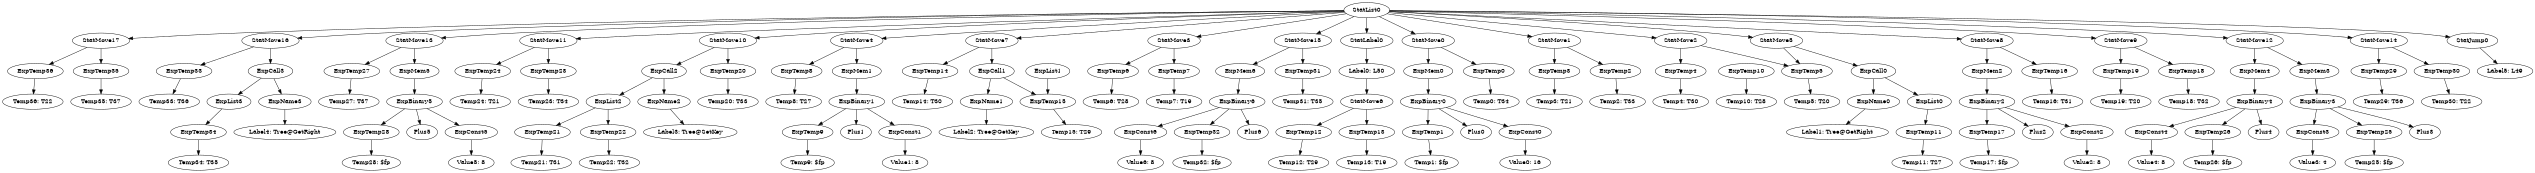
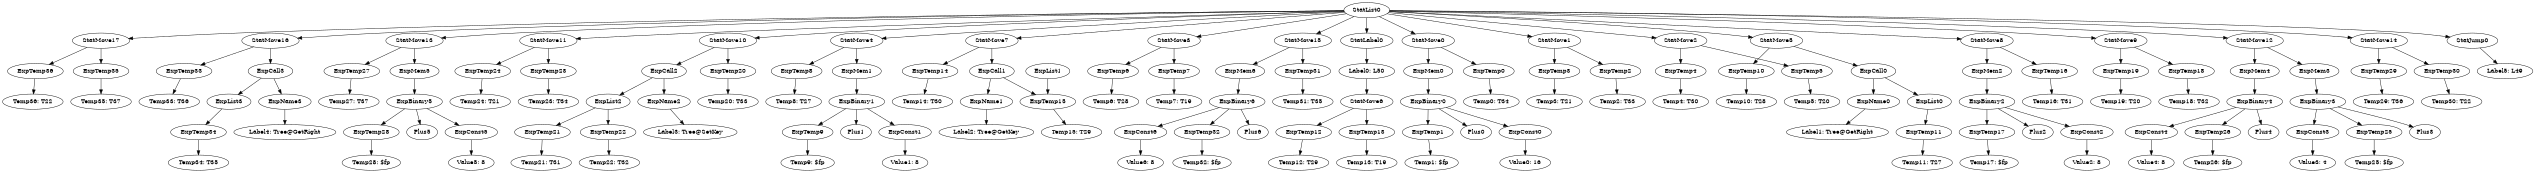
edge "StatMove5" -> "ExpTemp5": now "StatMove5" -> "ExpTemp10"
